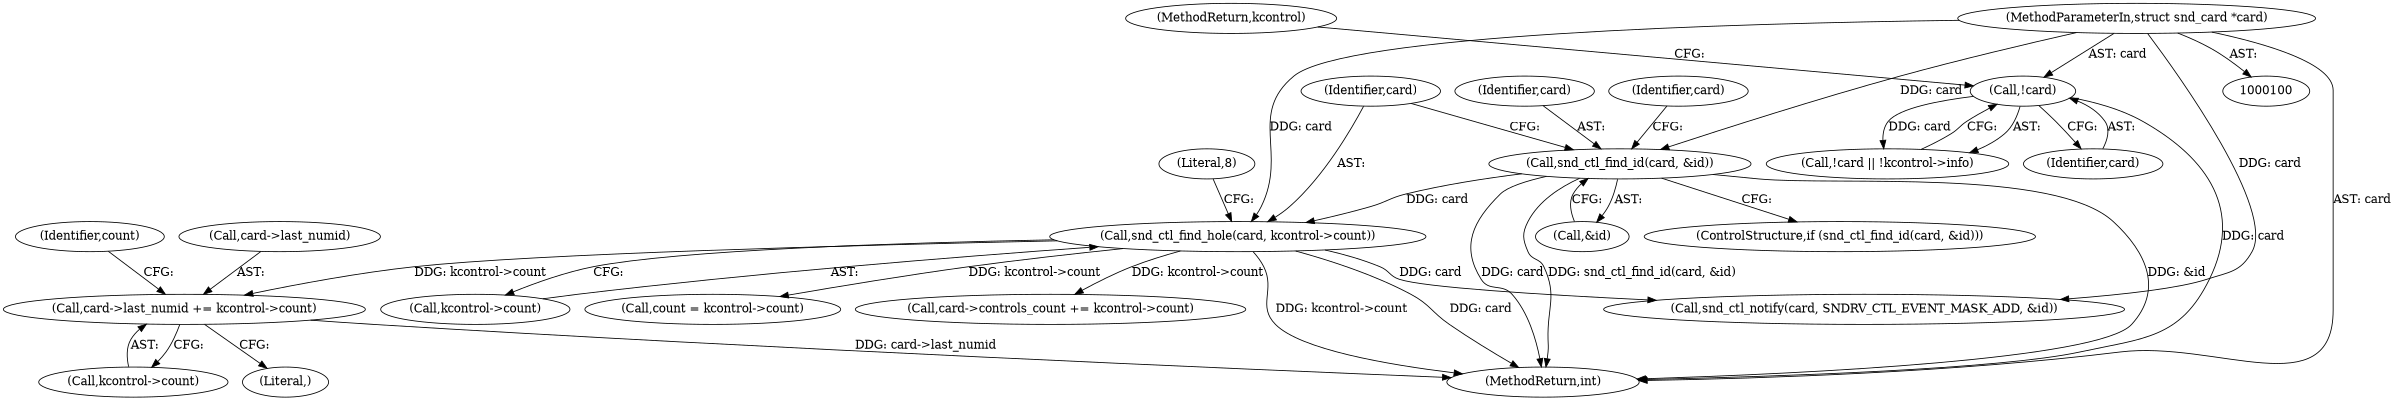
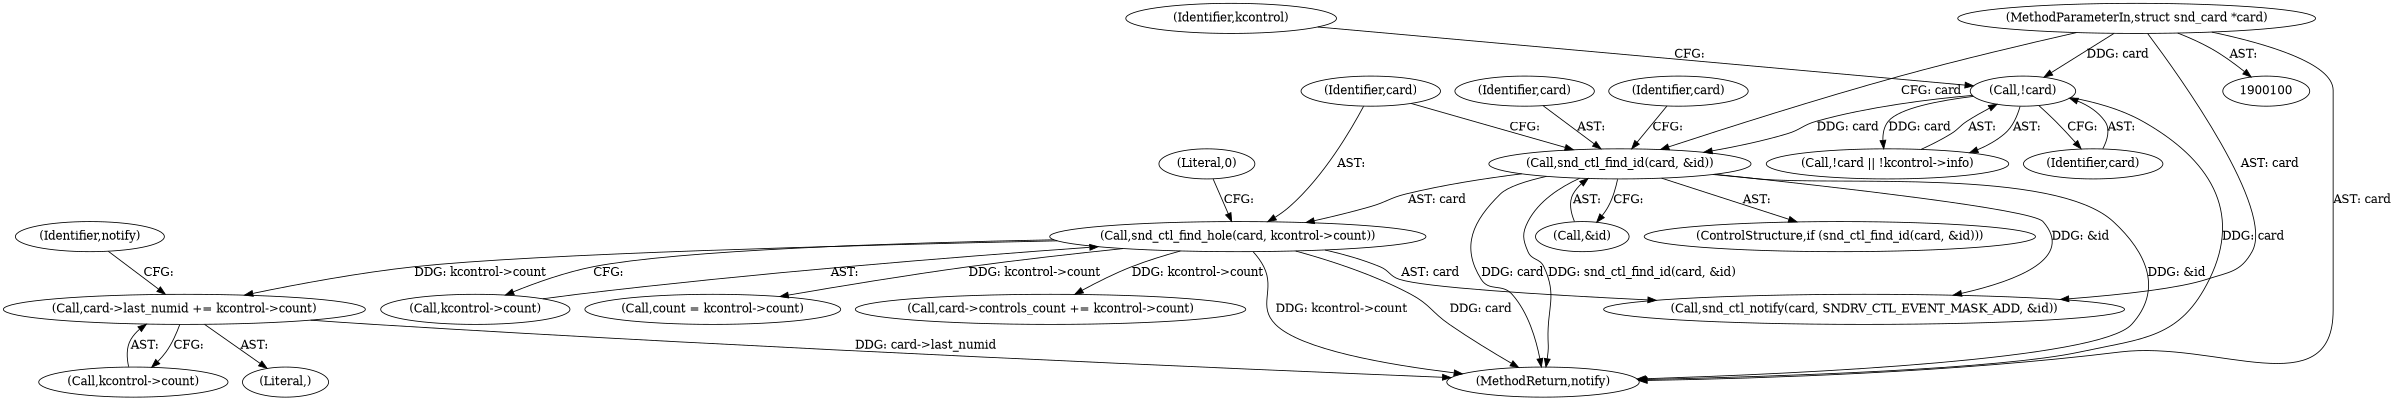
node "(MethodReturn,kcontrol)": label "(MethodReturn,kcontrol)" -> "(Identifier,kcontrol)"
edge "(MethodParameterIn,struct snd_card *card)" -> "(Call,snd_ctl_find_hole(card, kcontrol->count))": removed, label "DDG: card"
edge "(MethodParameterIn,struct snd_card *card)" -> "(Call,!card)": label "AST: card" -> "DDG: card"
edge "(MethodParameterIn,struct snd_card *card)" -> "(Call,snd_ctl_find_id(card, &id))": label "DDG: card" -> "CFG: card"
node "1000100": label "1000100" -> "1900100"
edge "(Call,!card)" -> "(Call,snd_ctl_find_id(card, &id))": added, label "DDG: card"
edge "(Call,!card || !kcontrol->info)" -> "(Call,!card)": label "CFG: " -> "AST: "
node "(Literal,8)": label "(Literal,8)" -> "(Literal,0)"
edge "(MethodParameterIn,struct snd_card *card)" -> "(Call,snd_ctl_notify(card, SNDRV_CTL_EVENT_MASK_ADD, &id))": label "DDG: card" -> "AST: card"
edge "(Call,snd_ctl_find_id(card, &id))" -> "(Call,snd_ctl_find_hole(card, kcontrol->count))": label "DDG: card" -> "AST: card"
edge "(Call,&id)" -> "(Call,snd_ctl_find_id(card, &id))": label "CFG: " -> "AST: "
edge "(Call,snd_ctl_find_id(card, &id))" -> "(Call,&id)": label "AST: " -> "CFG: "
edge "(Call,snd_ctl_find_id(card, &id))" -> "(ControlStructure,if (snd_ctl_find_id(card, &id)))": label "CFG: " -> "AST: "
edge "(Call,snd_ctl_find_id(card, &id))" -> "(Call,snd_ctl_notify(card, SNDRV_CTL_EVENT_MASK_ADD, &id))": added, label "DDG: &id"
node "(Identifier,count)": label "(Identifier,count)" -> "(Identifier,notify)"
node "(Call,card->last_numid)": removed
edge "(Call,snd_ctl_find_hole(card, kcontrol->count))" -> "(Call,snd_ctl_notify(card, SNDRV_CTL_EVENT_MASK_ADD, &id))": label "DDG: card" -> "AST: card"
edge "(Call,card->last_numid += kcontrol->count)" -> "(Literal,)": label "CFG: " -> "AST: "
node "(MethodReturn,int)": label "(MethodReturn,int)" -> "(MethodReturn,notify)"
